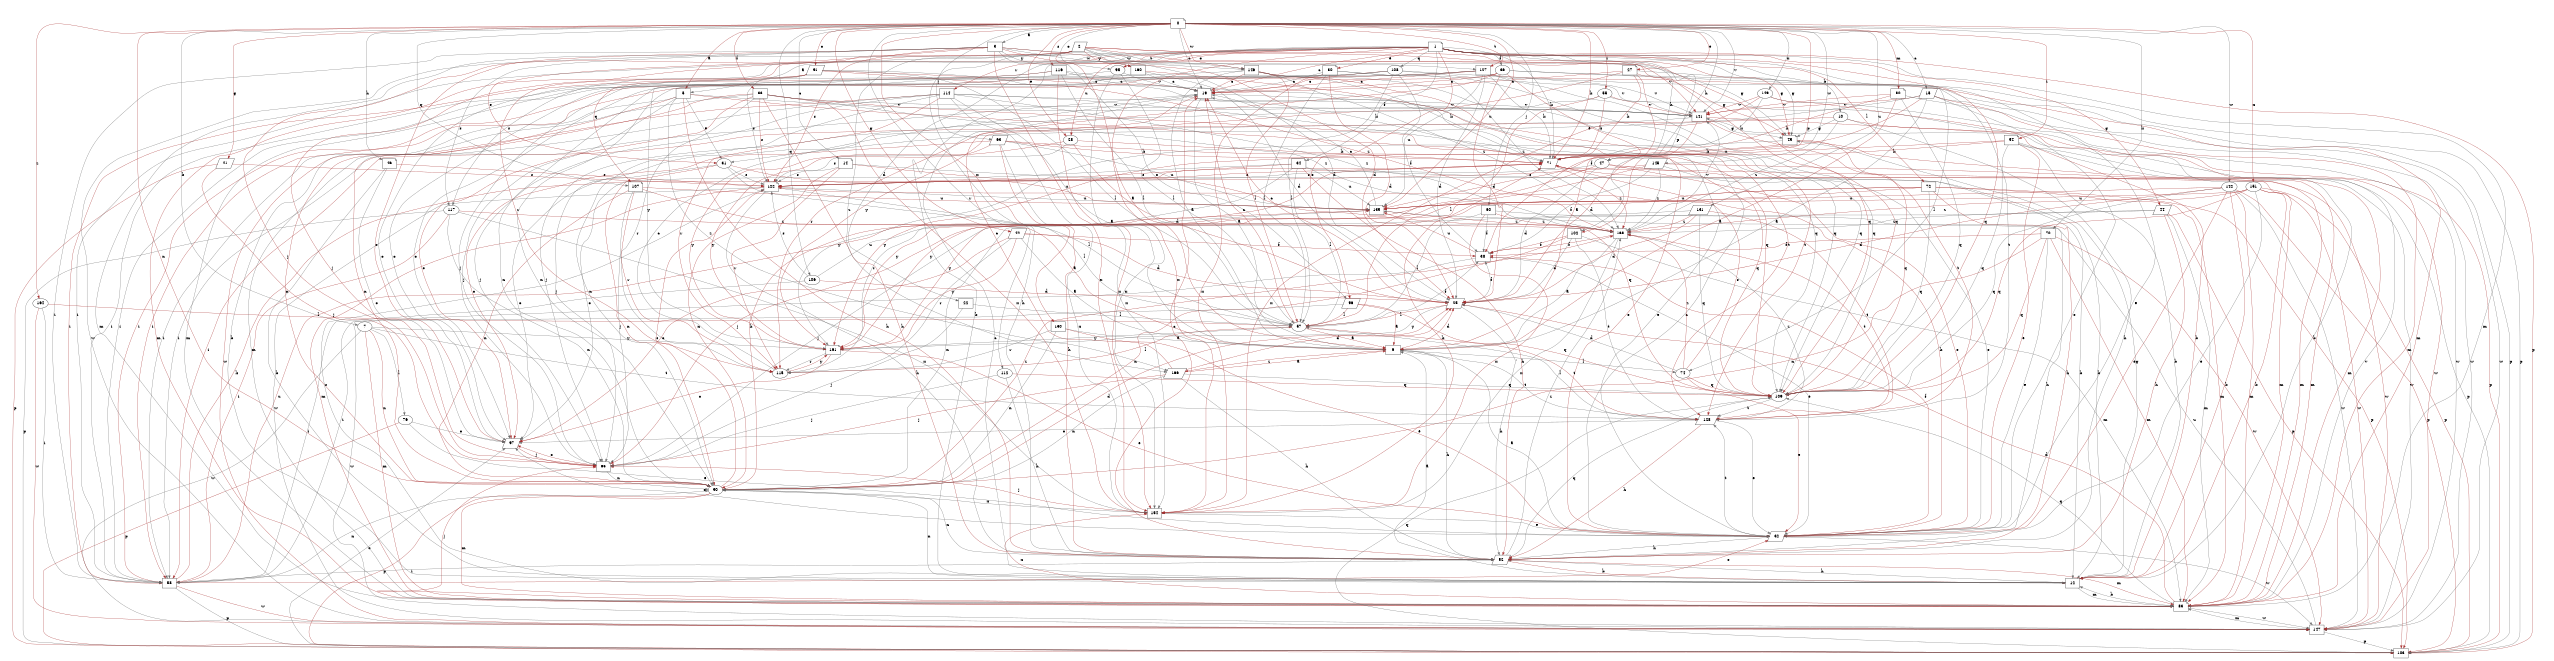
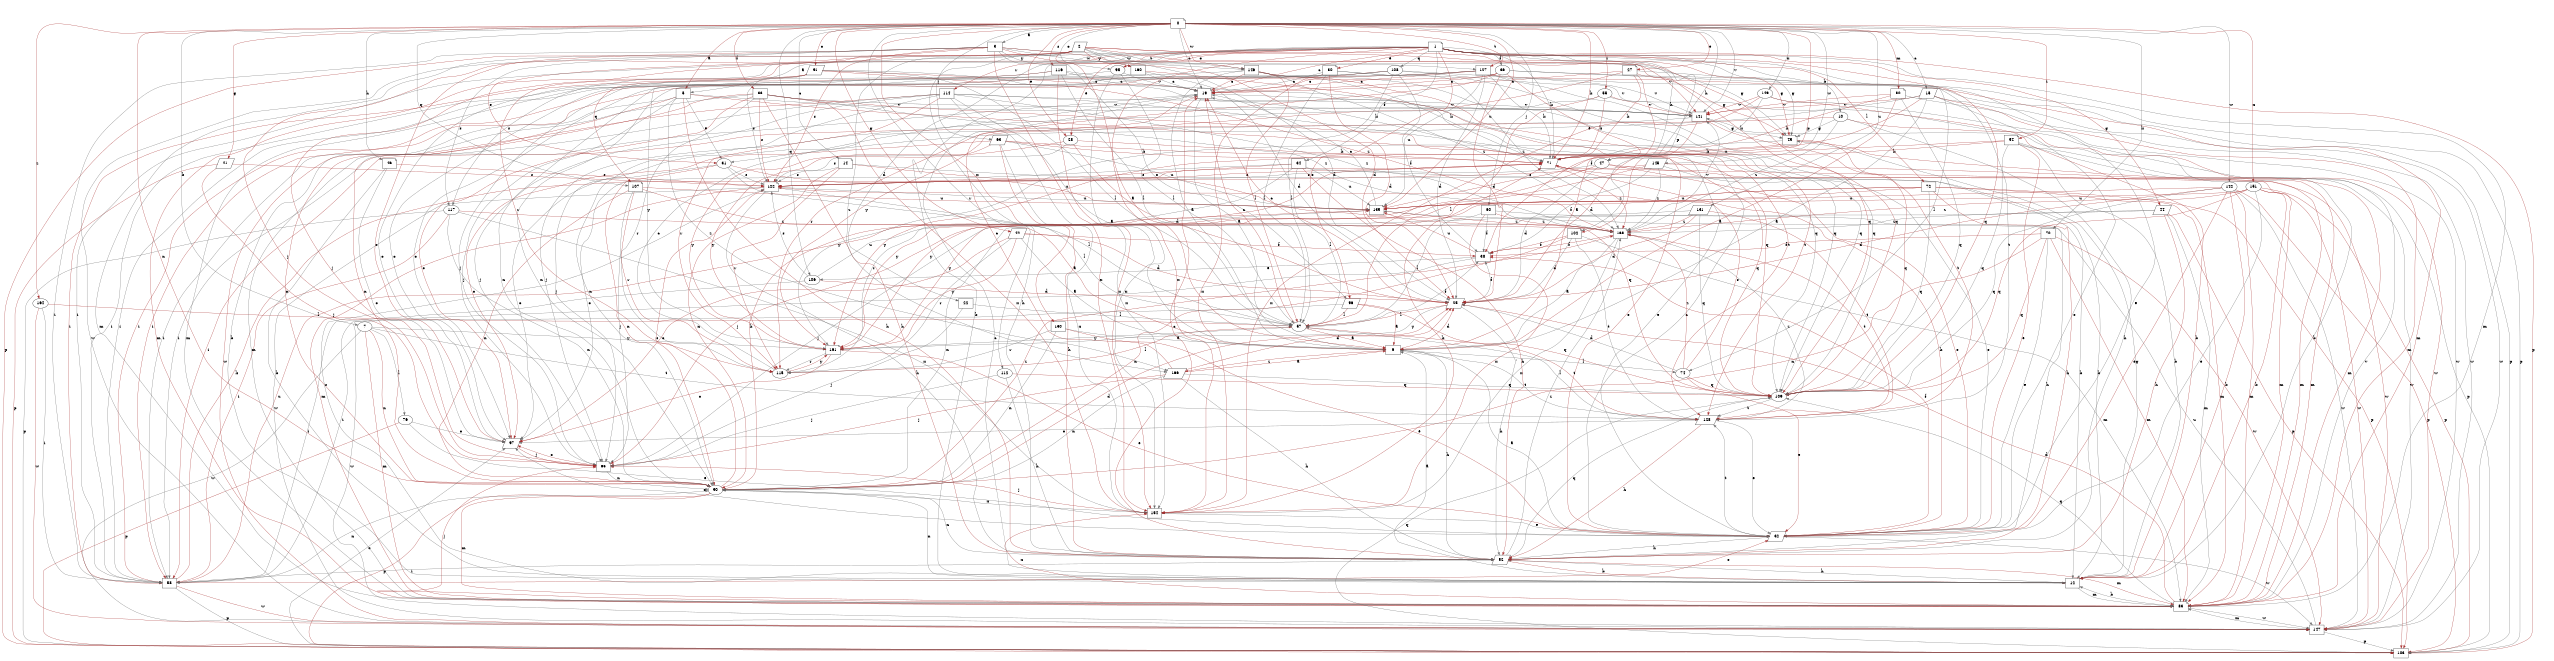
edge "1" -> "28": label "u" -> "e"
edge "141" -> "103": now "2" -> "103"
edge "38" -> "32": now "38" -> "106"
